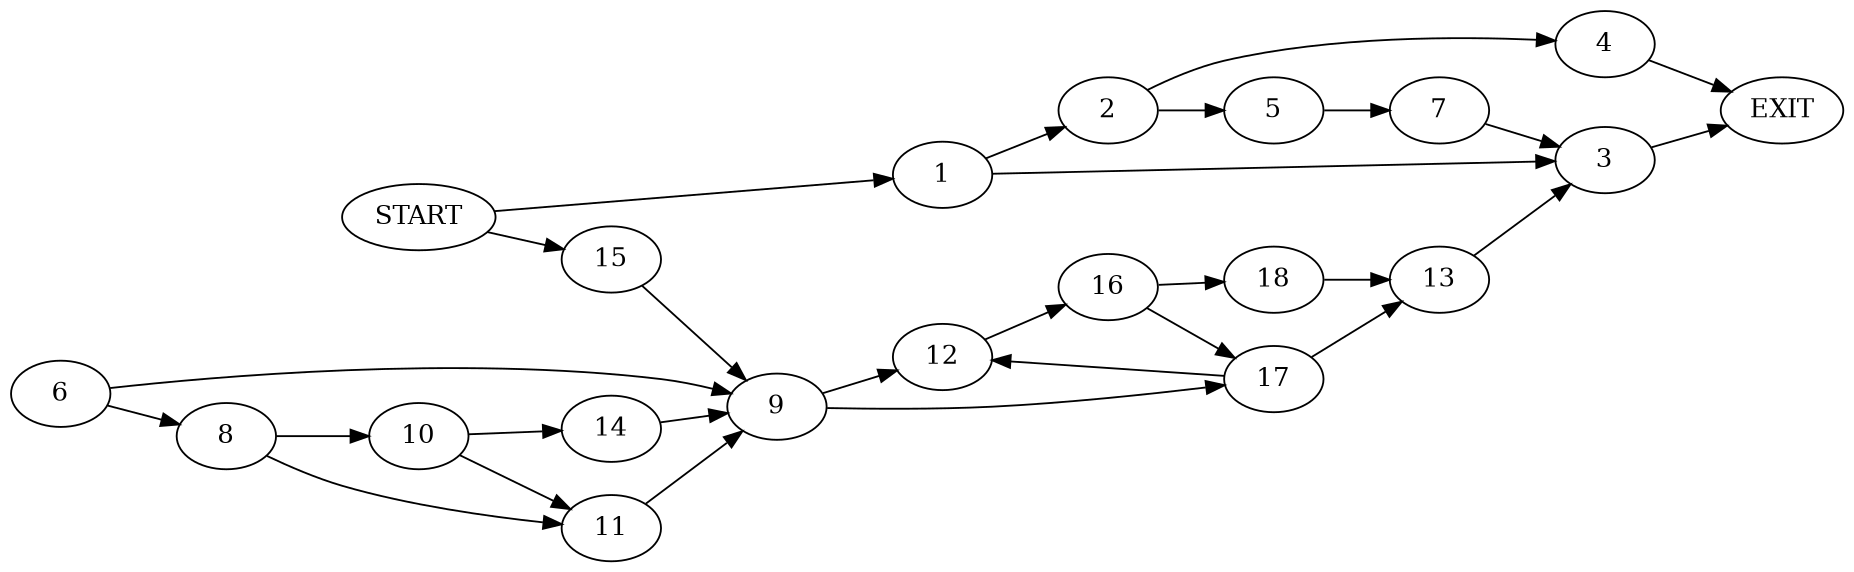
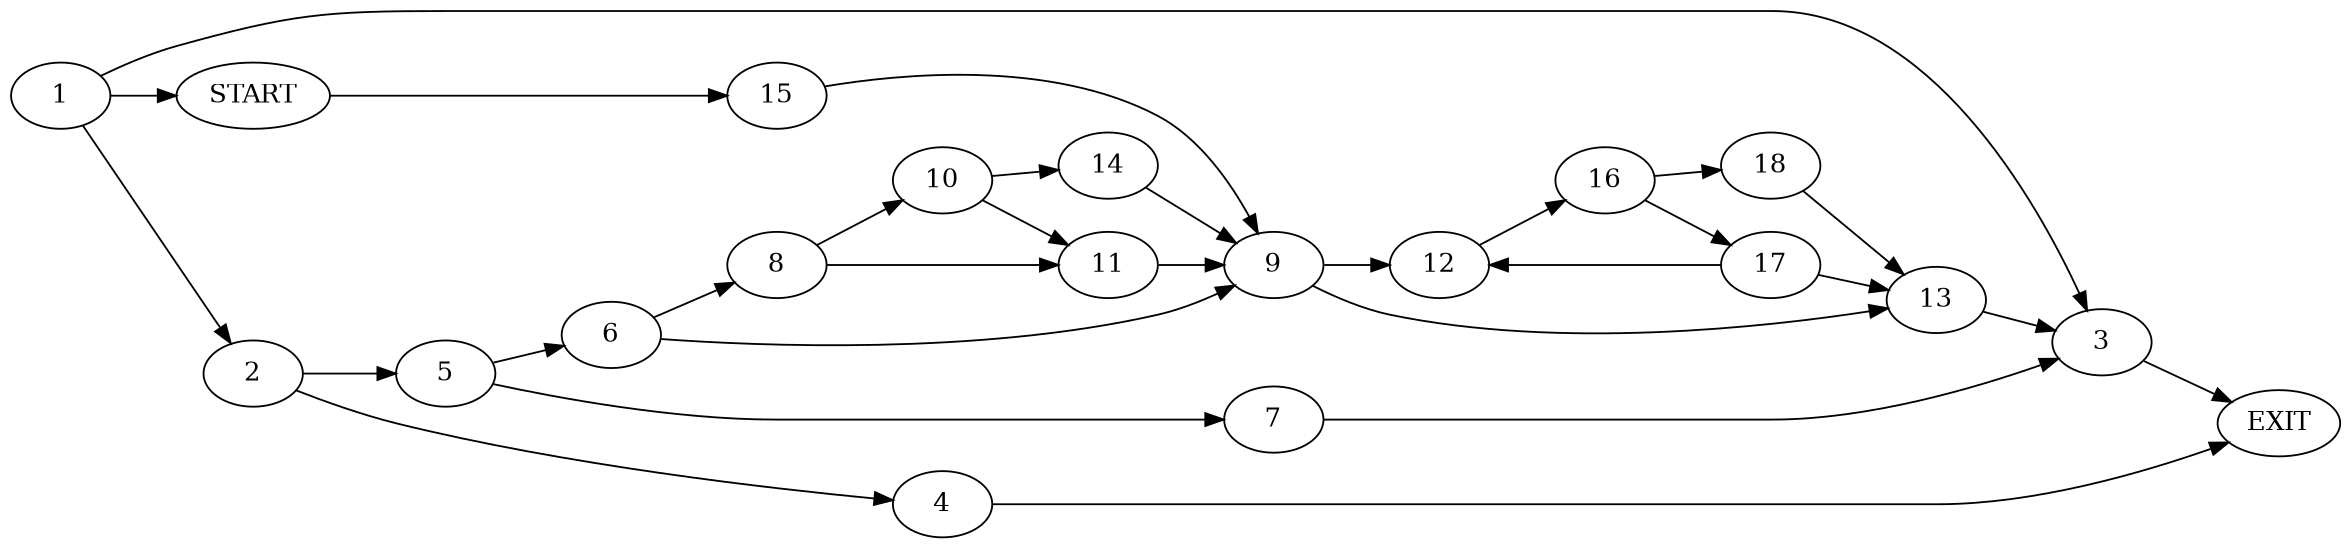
edge "START" -> "1": reversed
edge "5" -> "6": added
edge "9" -> "17": now "9" -> "13"
